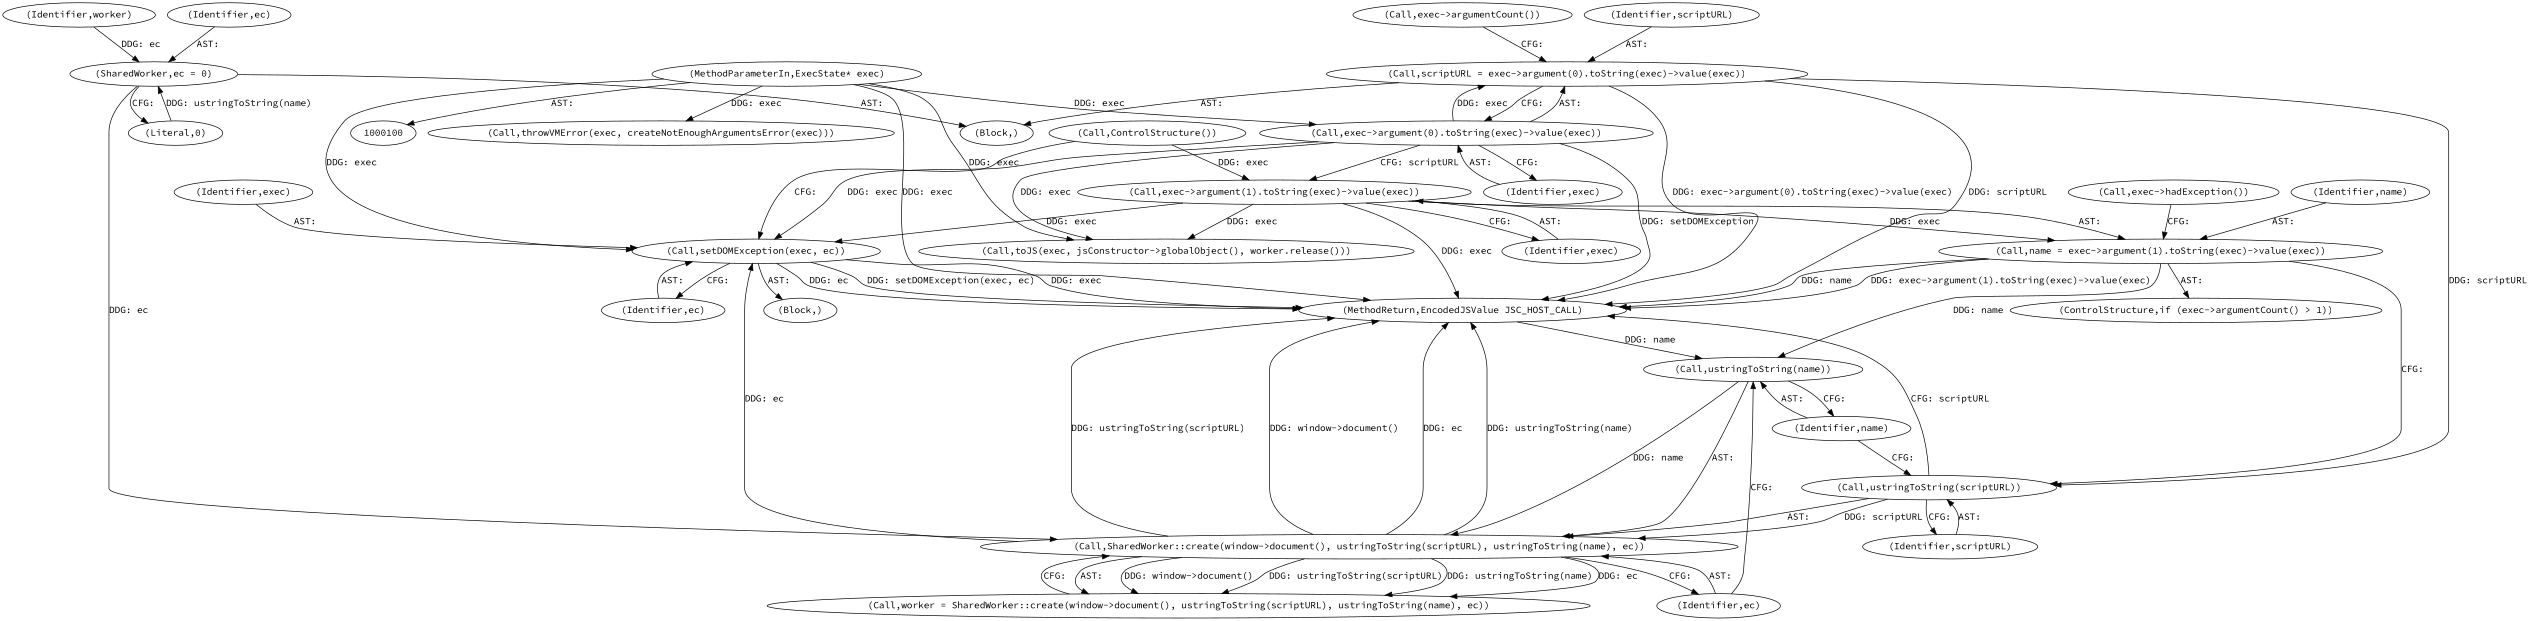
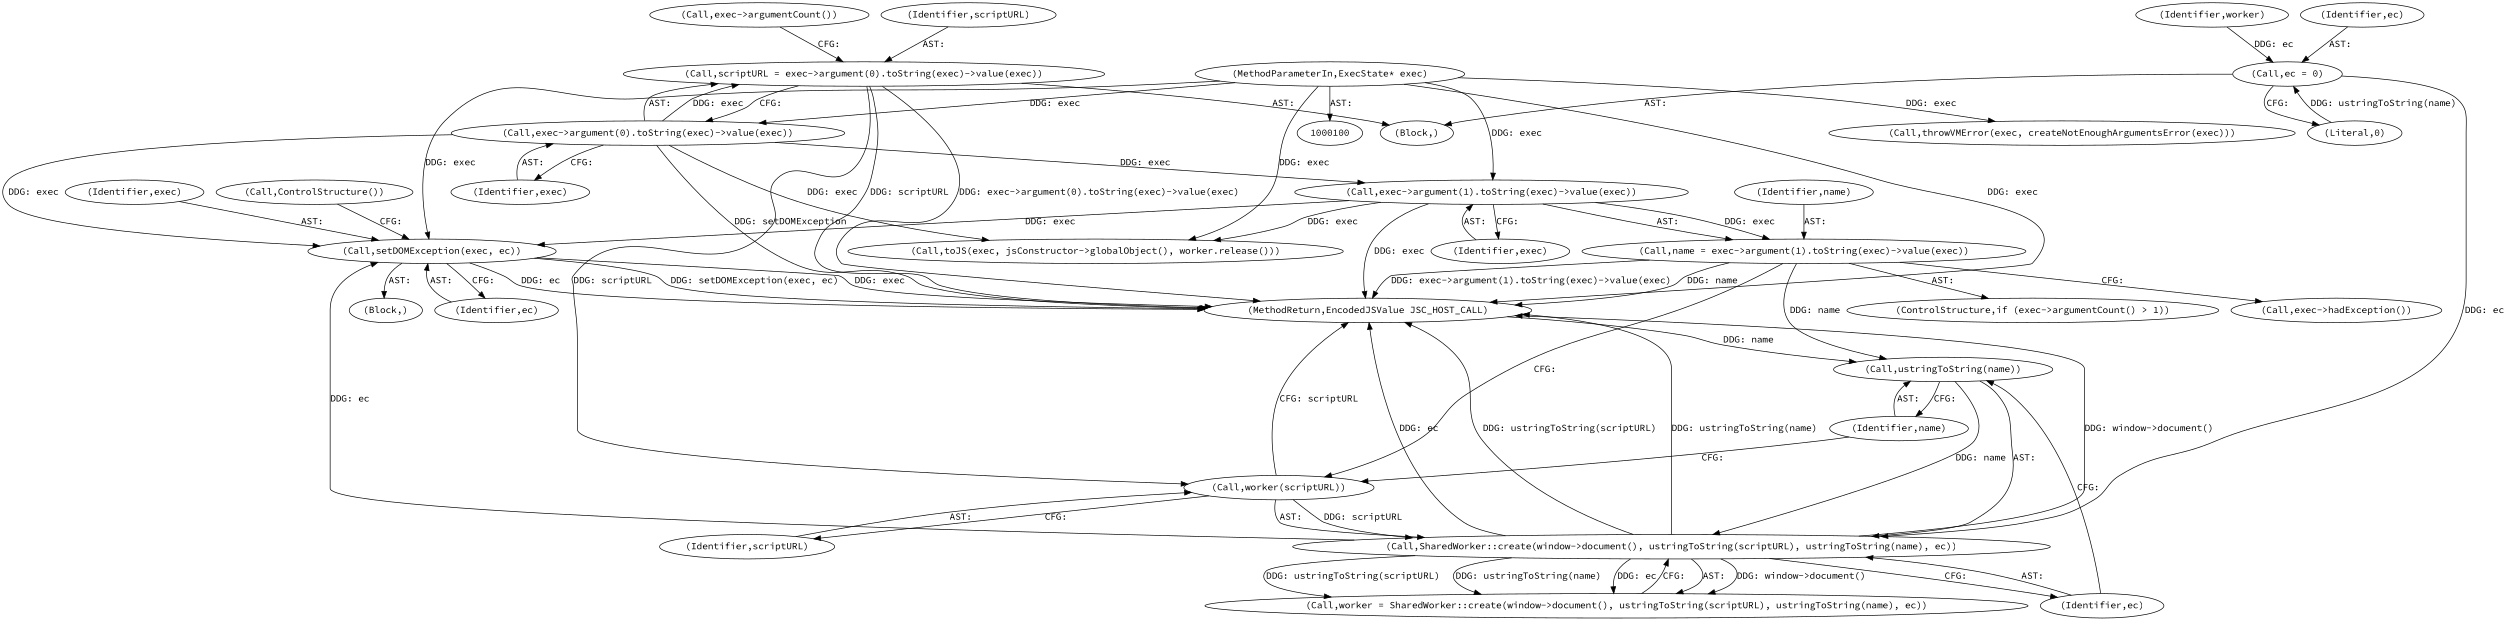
node "(SharedWorker,ec = 0)": label "(SharedWorker,ec = 0)" -> "(Call,ec = 0)"
edge "(Call,ControlStructure())" -> "(Call,exec->argument(1).toString(exec)->value(exec))": now "(MethodParameterIn,ExecState* exec)" -> "(Call,exec->argument(1).toString(exec)->value(exec))"
edge "(Call,exec->argument(0).toString(exec)->value(exec))" -> "(Call,exec->argument(1).toString(exec)->value(exec))": label "CFG: scriptURL" -> "DDG: exec"
edge "(Call,exec->hadException())" -> "(Call,name = exec->argument(1).toString(exec)->value(exec))": reversed
node "(Call,ustringToString(scriptURL))": label "(Call,ustringToString(scriptURL))" -> "(Call,worker(scriptURL))"
